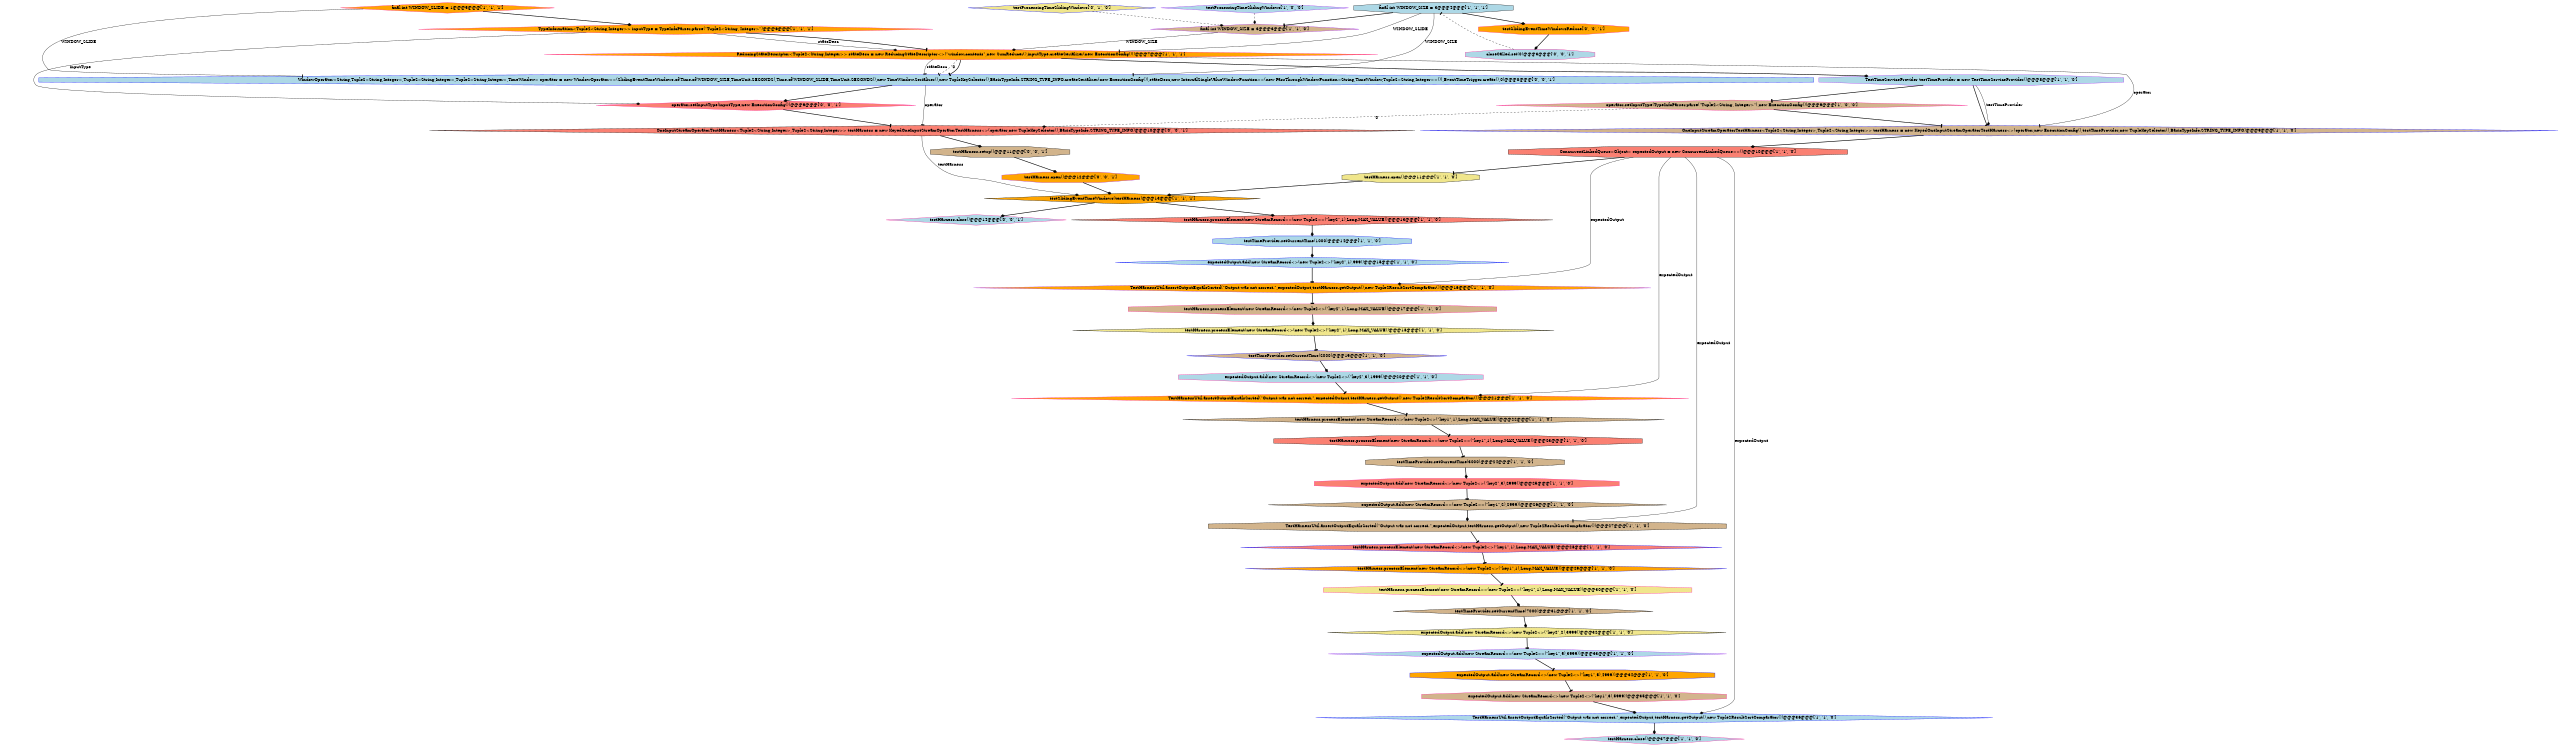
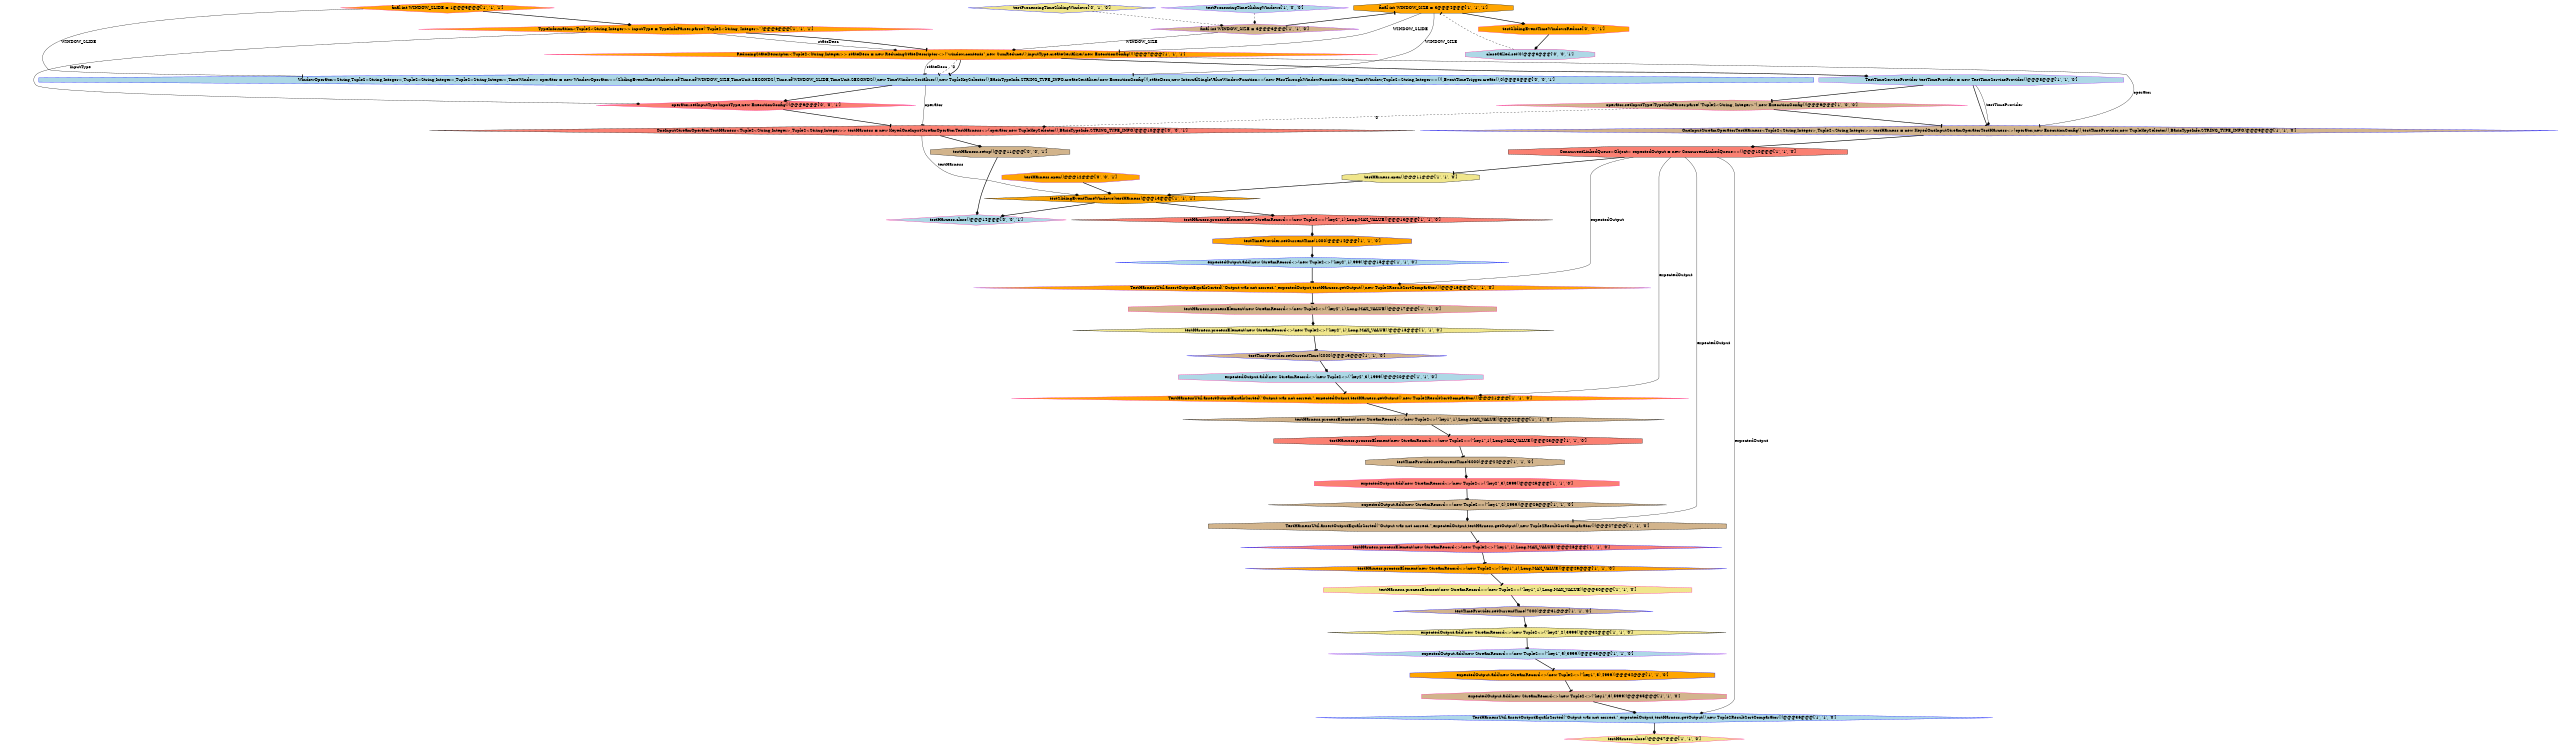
node "final int WINDOW_SIZE = 3@@@4@@@['1', '1', '1']": fillcolor lightblue -> orange
edge "final int WINDOW_SIZE = 3@@@4@@@['1', '1', '1']" -> "final int WINDOW_SIZE = 3@@@3@@@['1', '1', '0']": reversed
edge "testHarness.setup()@@@11@@@['0', '0', '1']" -> "testHarness.open()@@@12@@@['0', '0', '1']": now "testHarness.setup()@@@11@@@['0', '0', '1']" -> "testHarness.close()@@@14@@@['0', '0', '1']"
node "testTimeProvider.setCurrentTime(1000)@@@14@@@['1', '1', '0']": fillcolor lightblue -> orange
node "testTimeProvider.setCurrentTime(7000)@@@31@@@['1', '1', '0']": color black -> blue
node "testHarness.close()@@@37@@@['1', '1', '0']": fillcolor lightblue -> khaki
